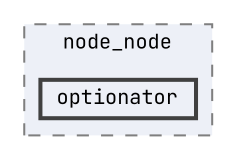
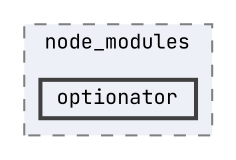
cluster "node_node": label "node_node" -> "node_modules"
